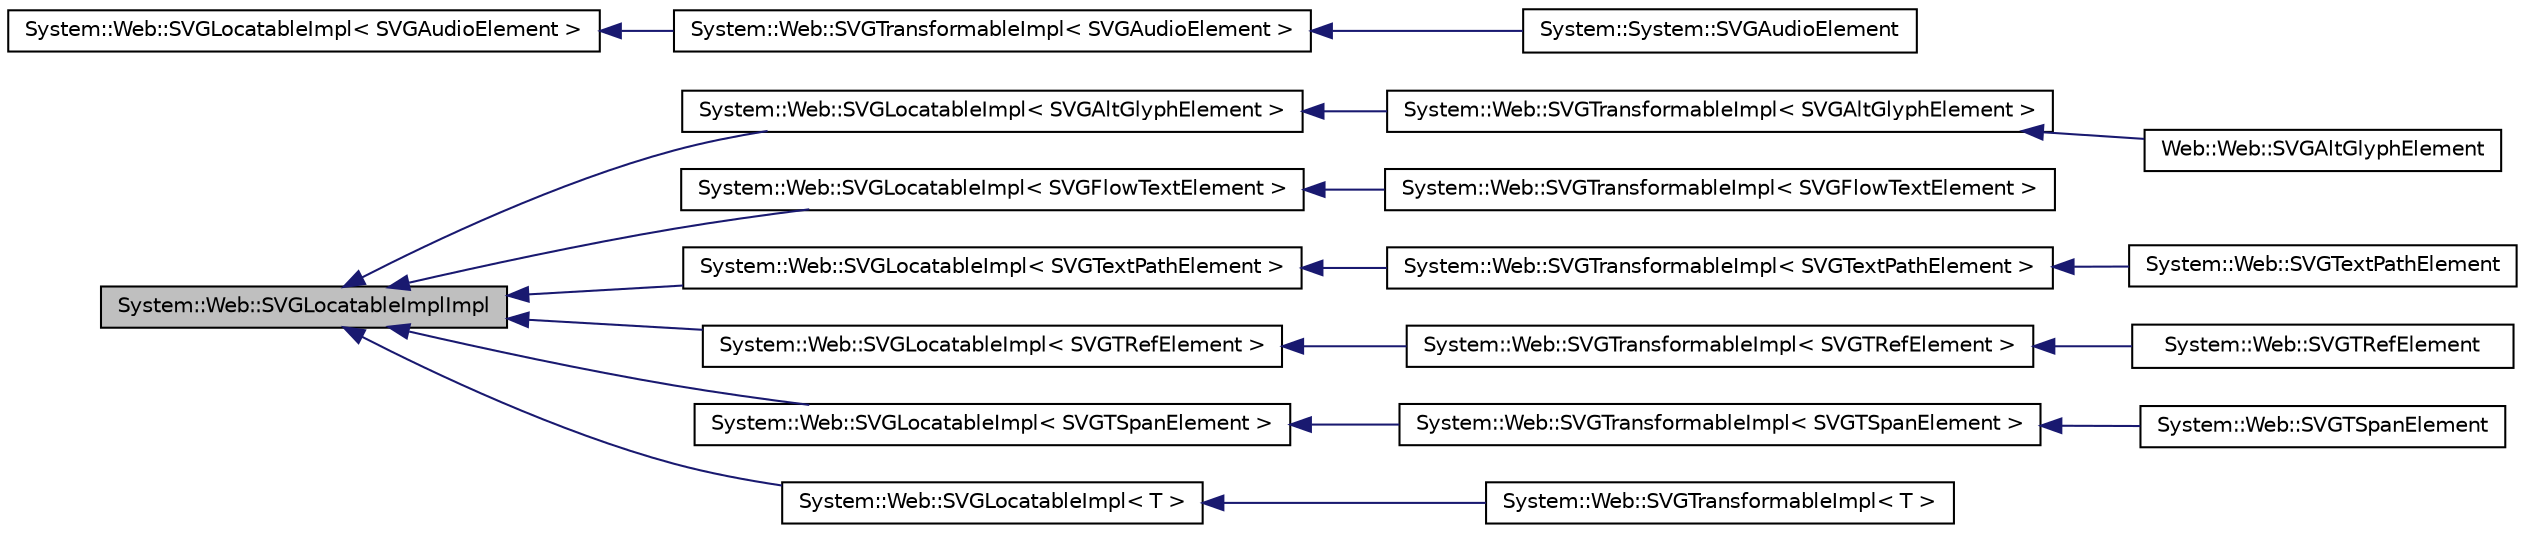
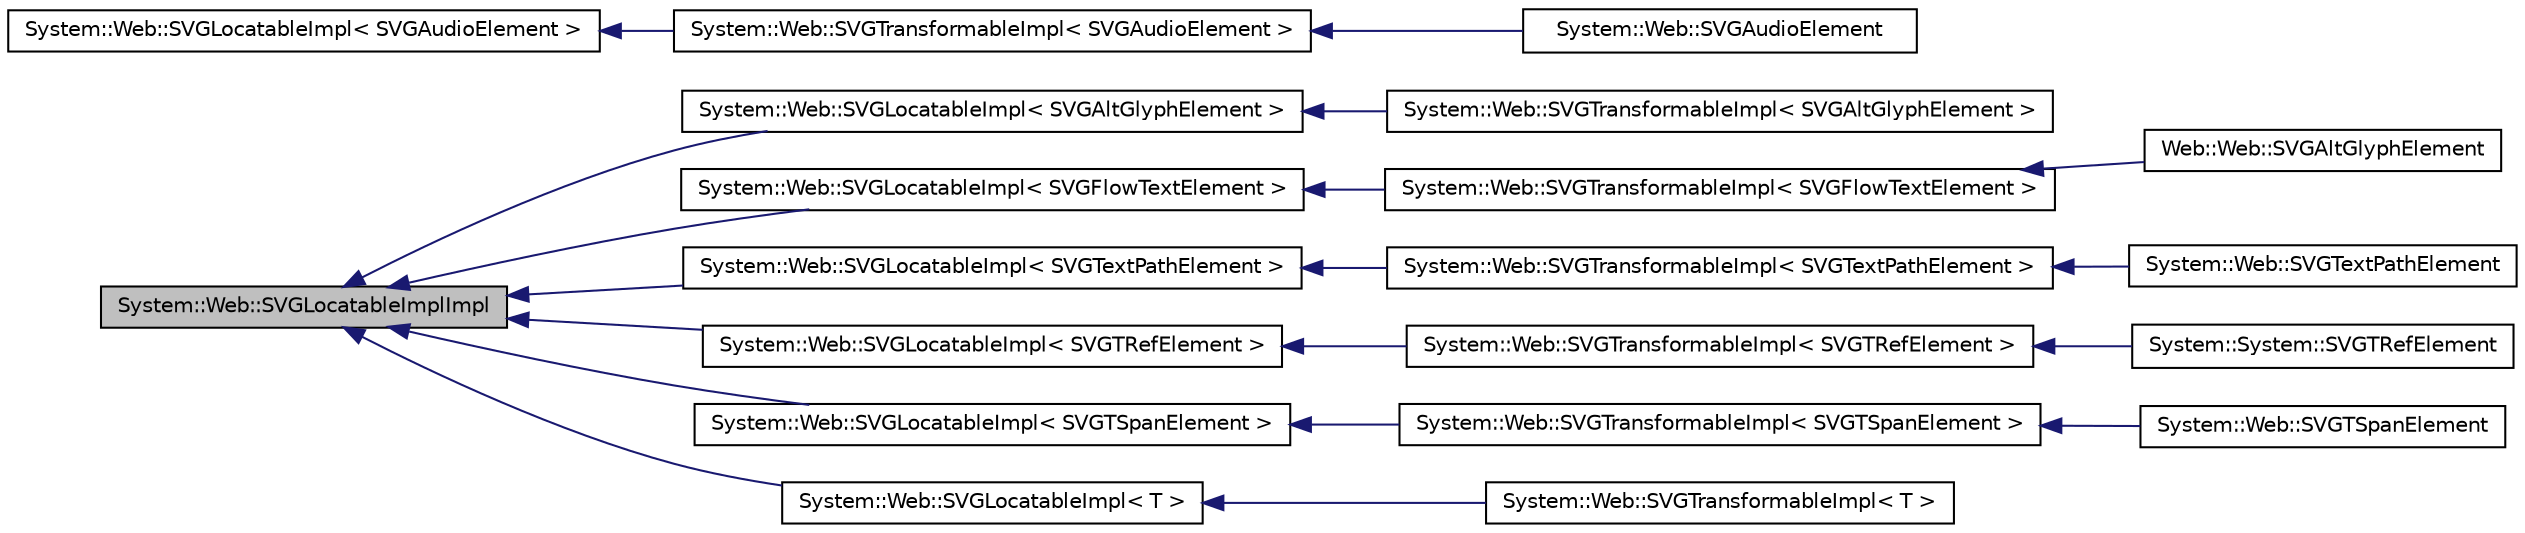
node "System::System::SVGAudioElement": label "System::System::SVGAudioElement" -> "System::Web::SVGAudioElement"
edge "Web::Web::SVGAltGlyphElement" -> "System::Web::SVGTransformableImpl< SVGAltGlyphElement >": now "Web::Web::SVGAltGlyphElement" -> "System::Web::SVGTransformableImpl< SVGFlowTextElement >"
node "System::Web::SVGTRefElement": label "System::Web::SVGTRefElement" -> "System::System::SVGTRefElement"
